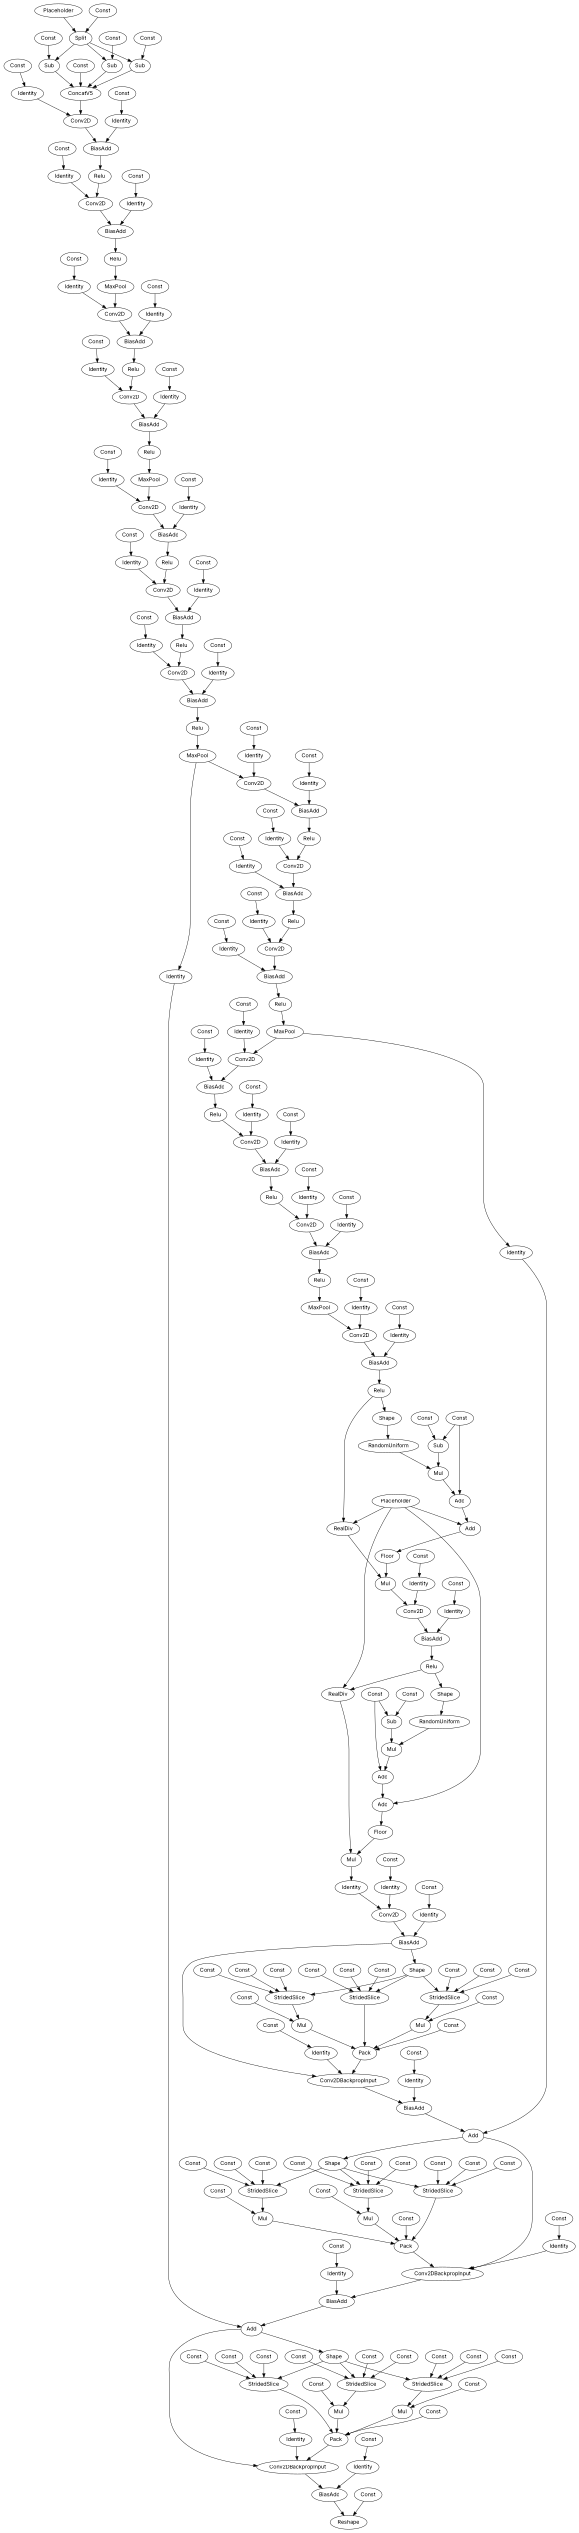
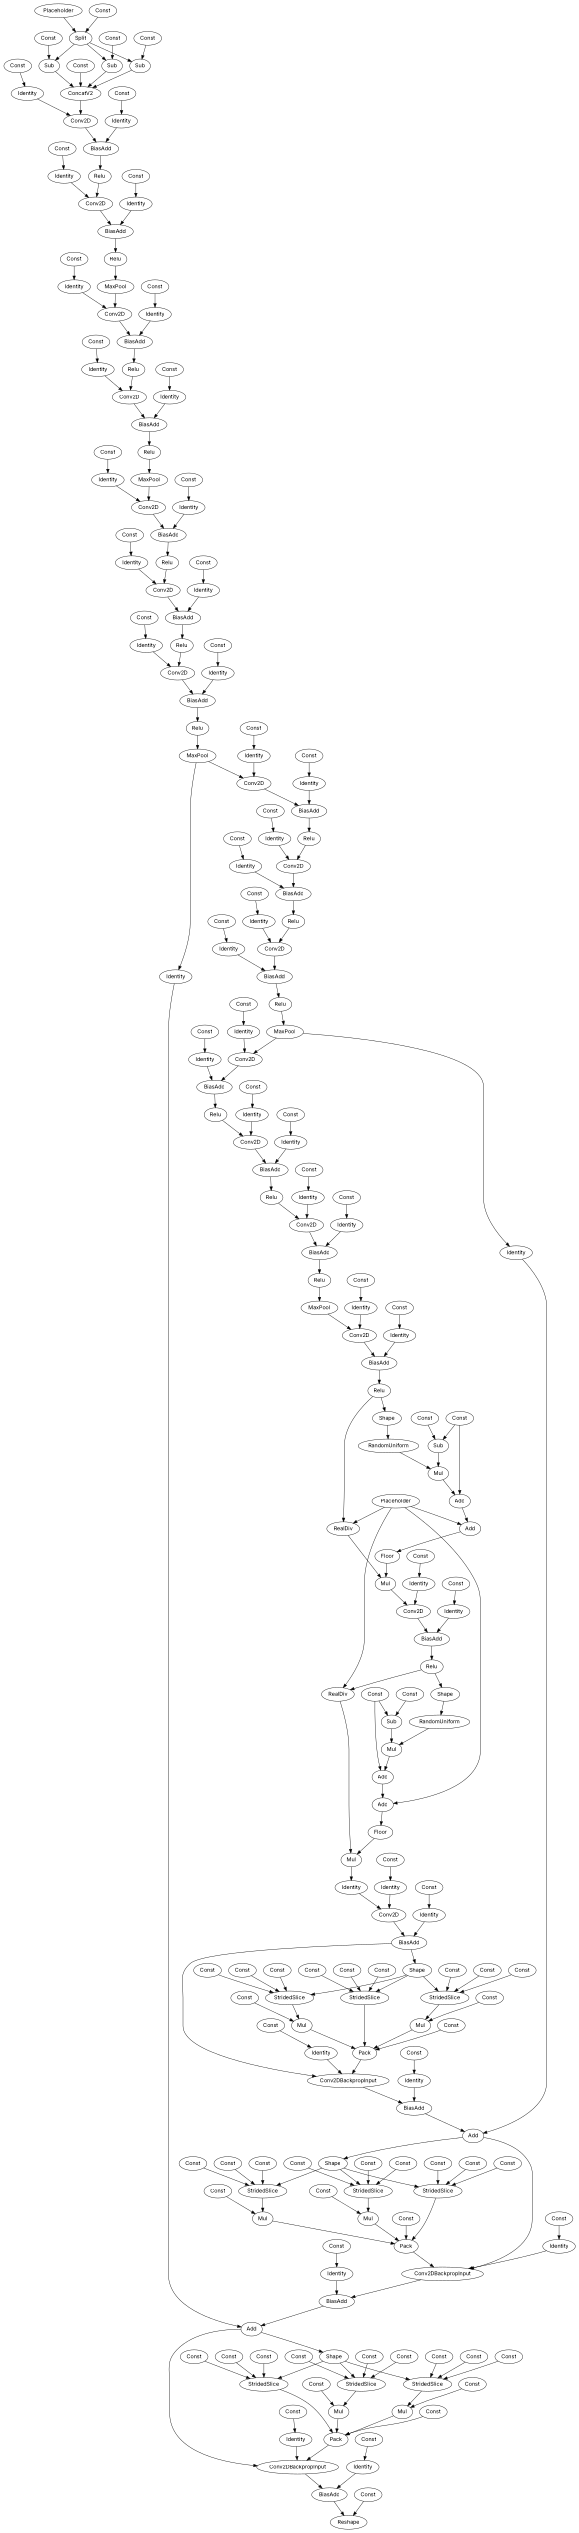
node "ConcatV5": label "ConcatV5" -> "ConcatV2"
